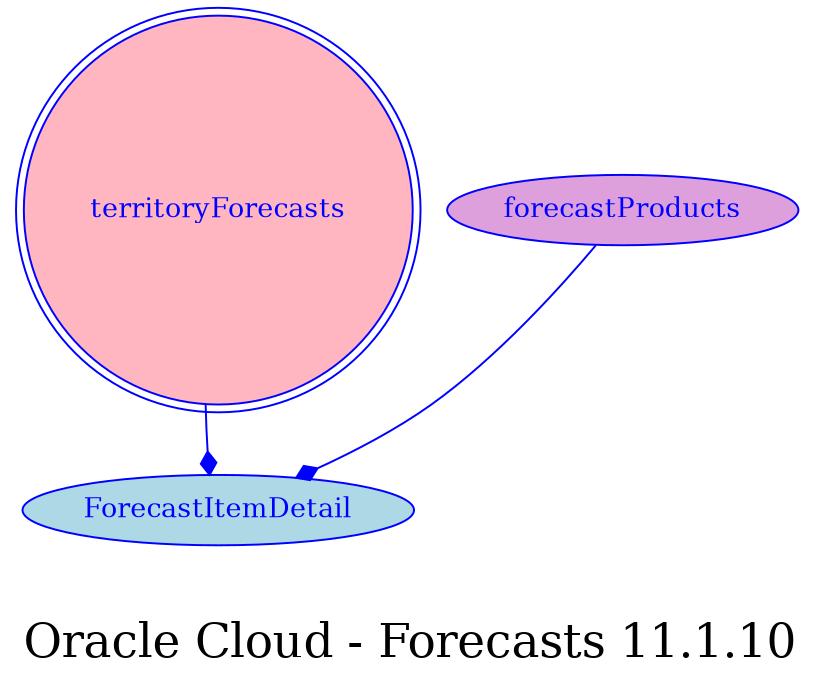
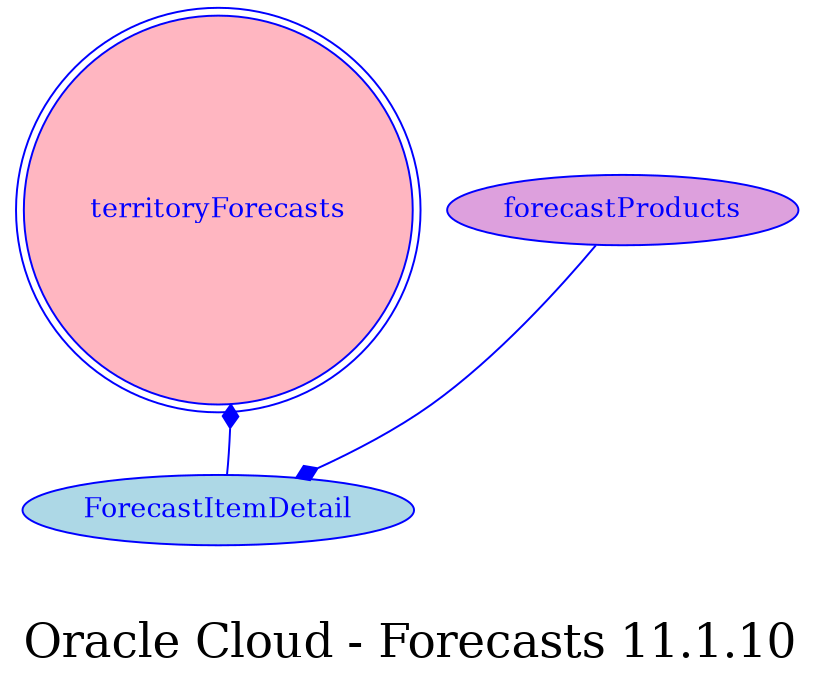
edge "territoryForecasts" -> "ForecastItemDetail": reversed
